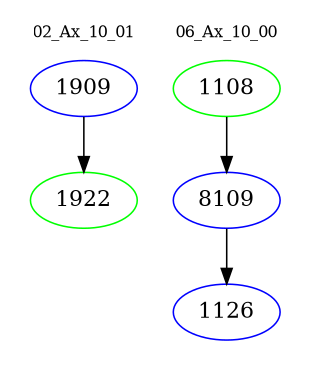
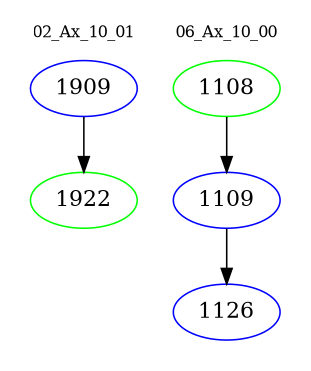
node "8109": label "8109" -> "1109"
